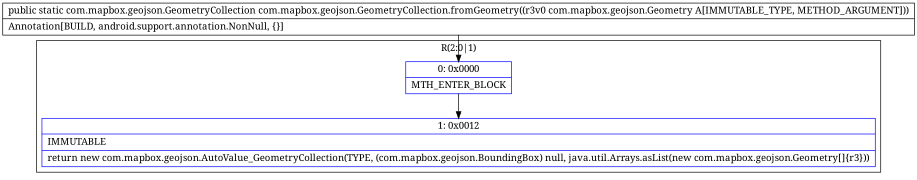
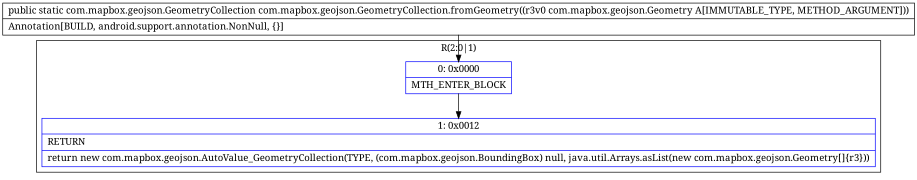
node "1: 0x0012": text "IMMUTABLE" -> "RETURN"
